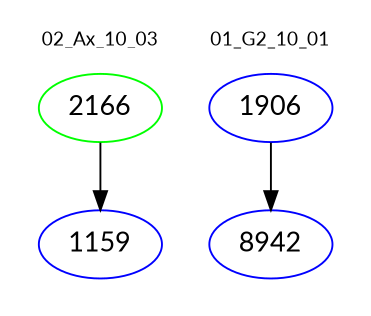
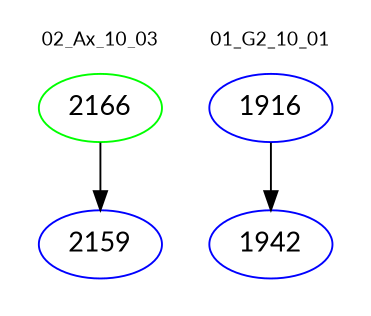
node "1906": label "1906" -> "1916"
node "1159": label "1159" -> "2159"
node "8942": label "8942" -> "1942"
